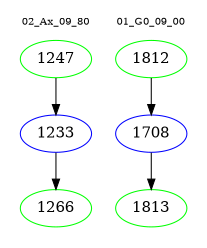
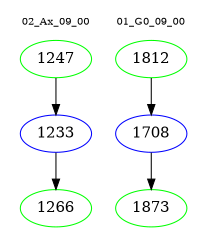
cluster "02_Ax_09_80": label "02_Ax_09_80" -> "02_Ax_09_00"
node "1813": label "1813" -> "1873"
